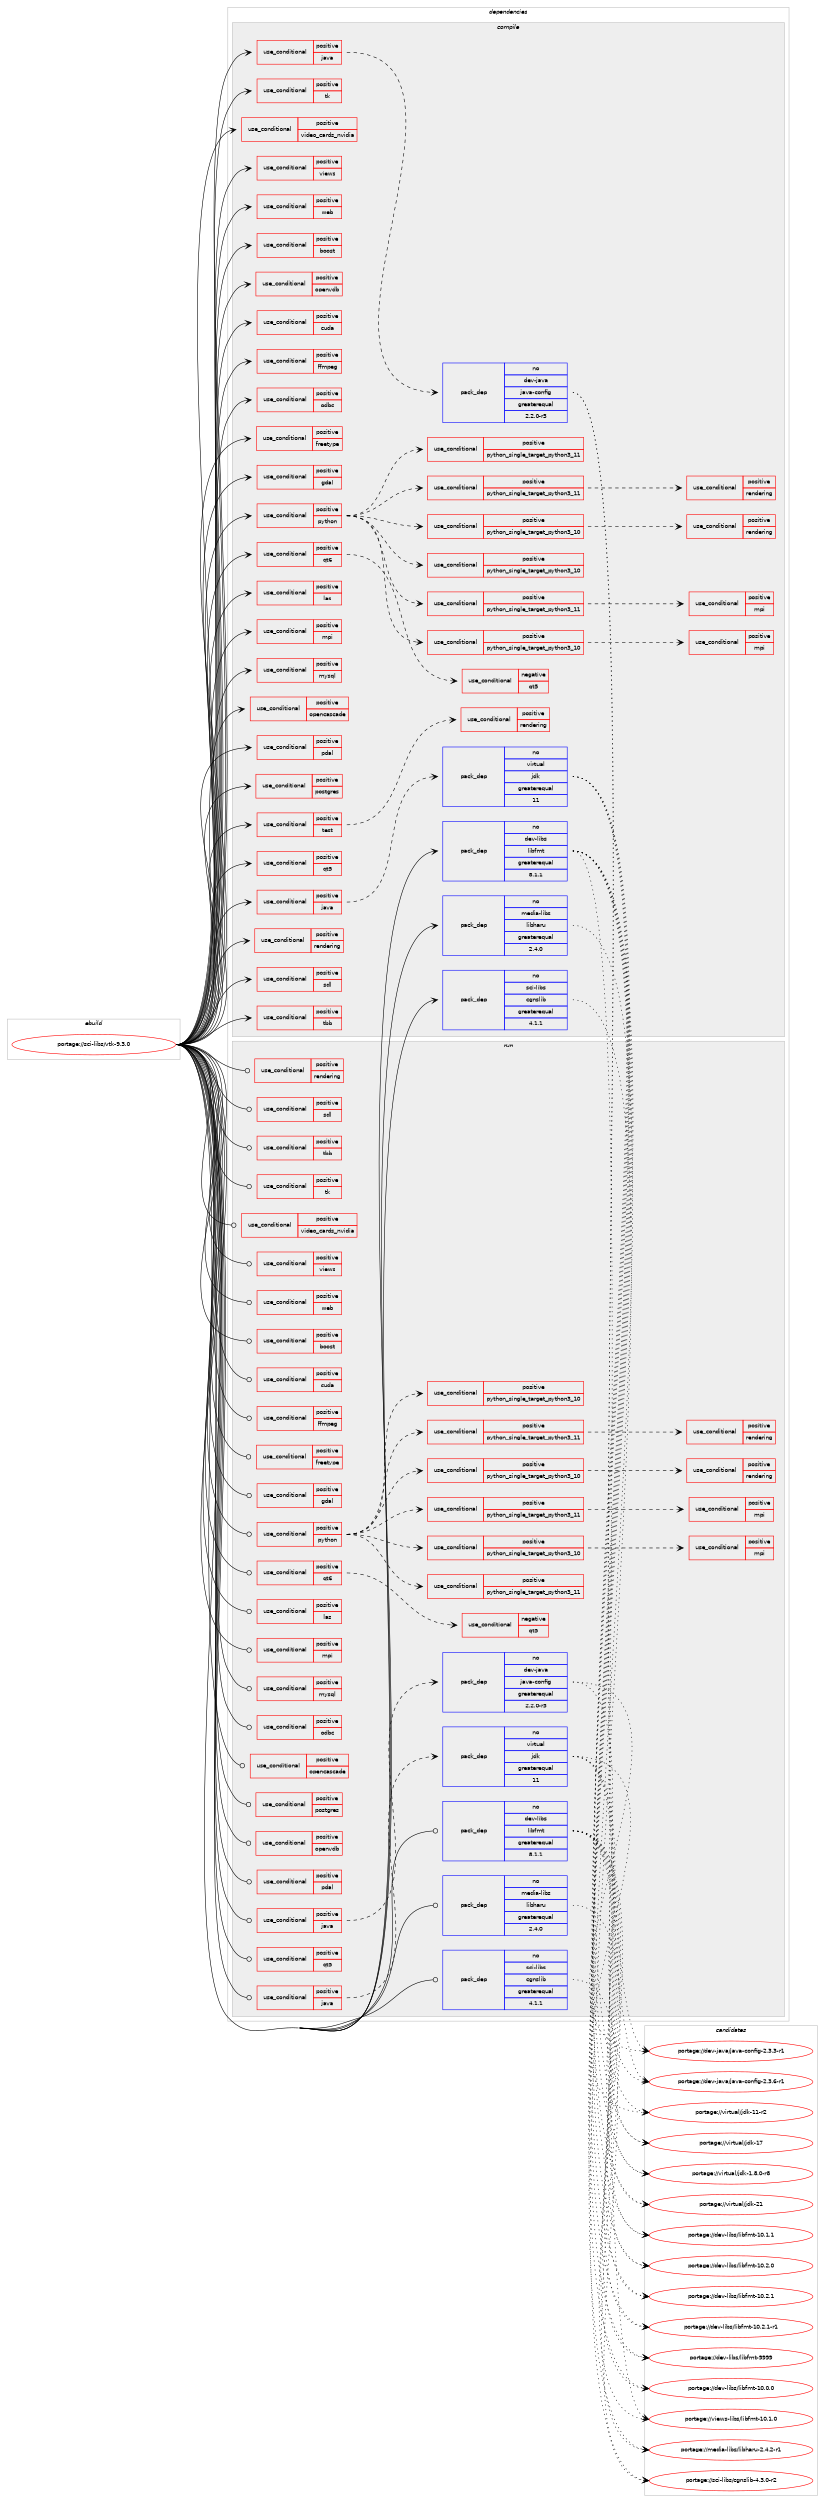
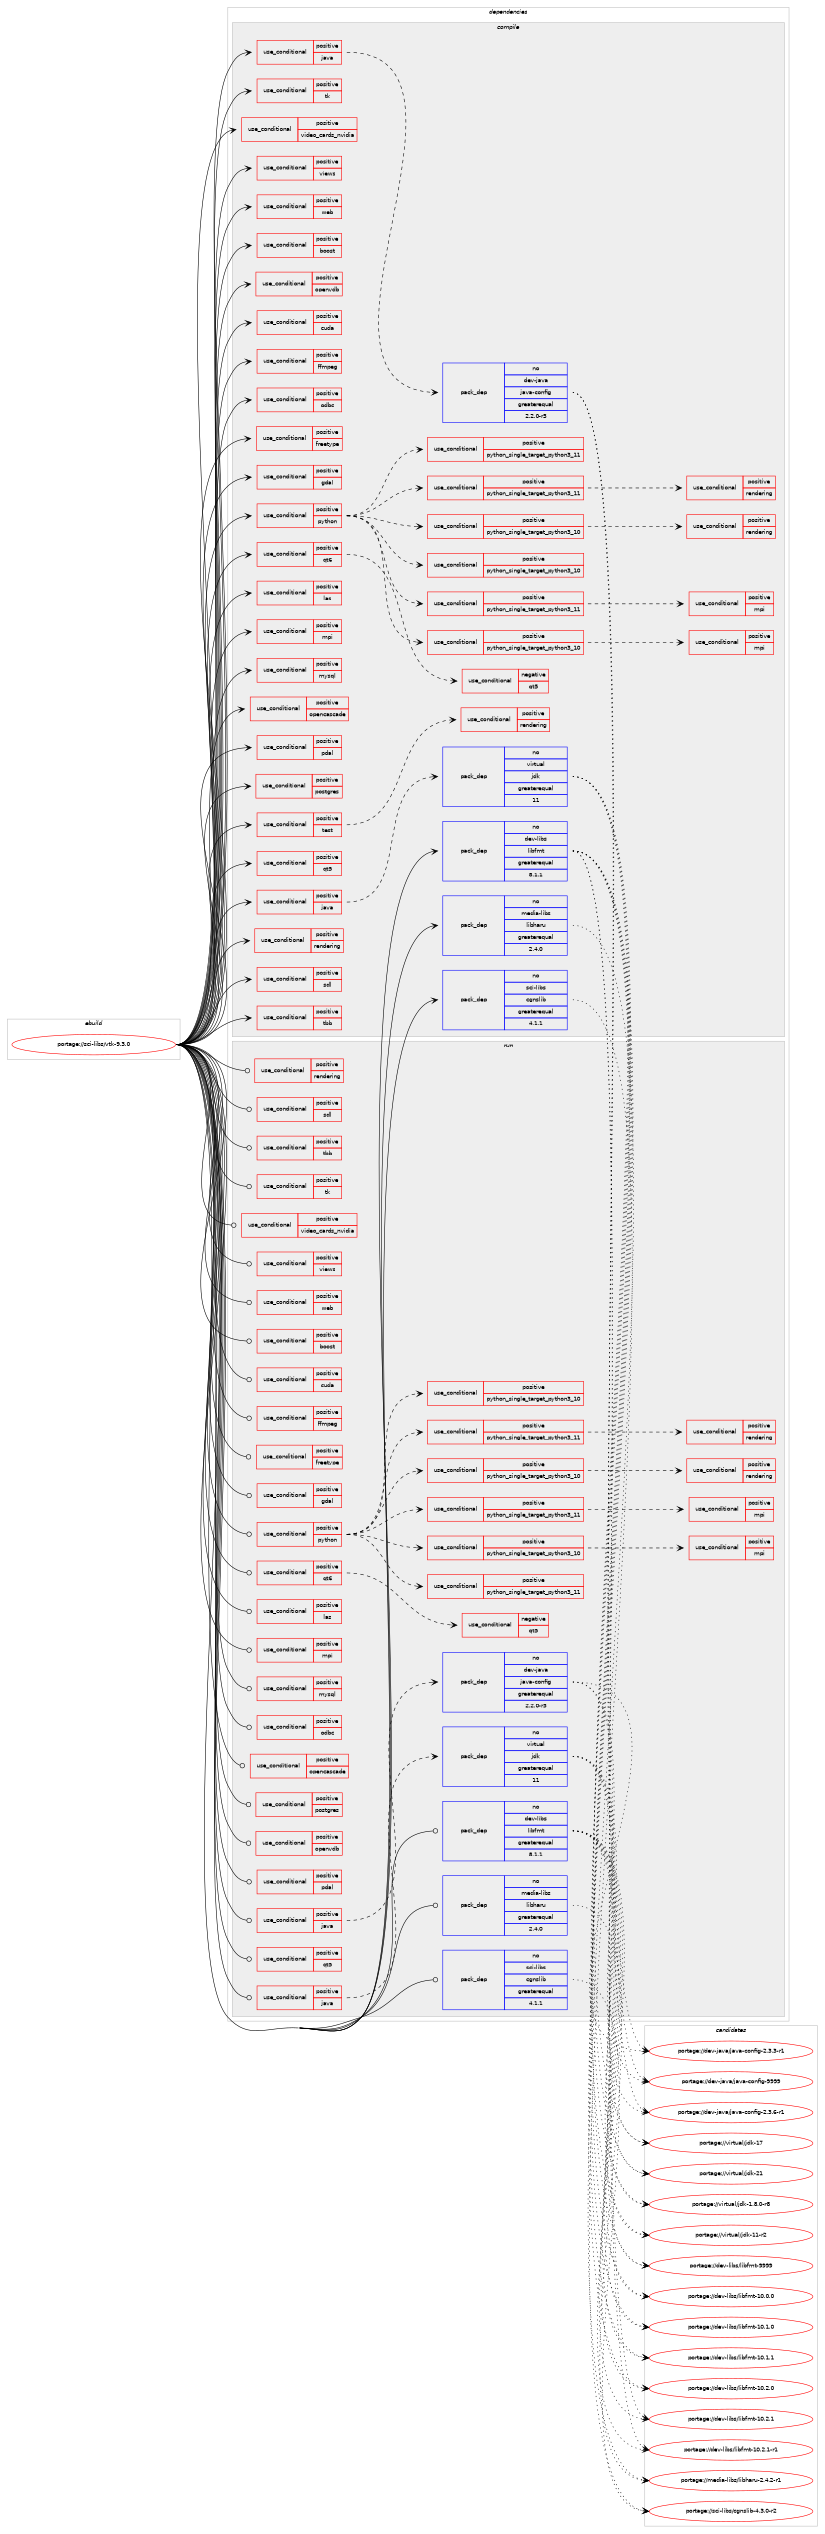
node "portage://dev-java/java-config-9999": added
node "portage://views-libs/libfmt-10.1.0": label "portage://views-libs/libfmt-10.1.0" -> "portage://dev-libs/libfmt-10.1.0"
